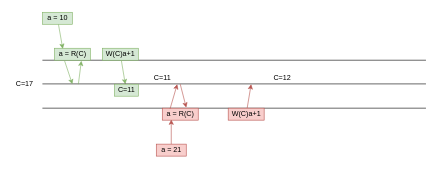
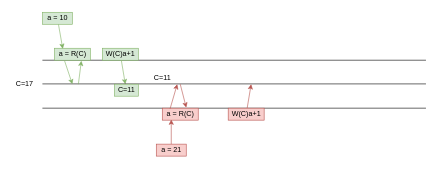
node "C=12": removed
